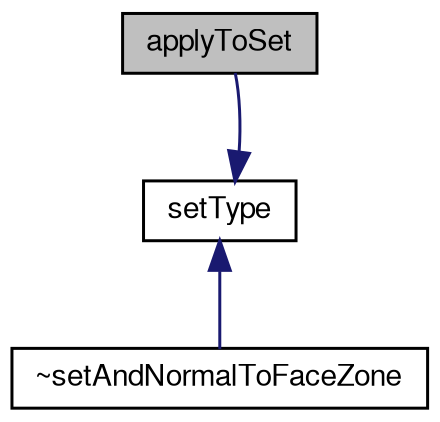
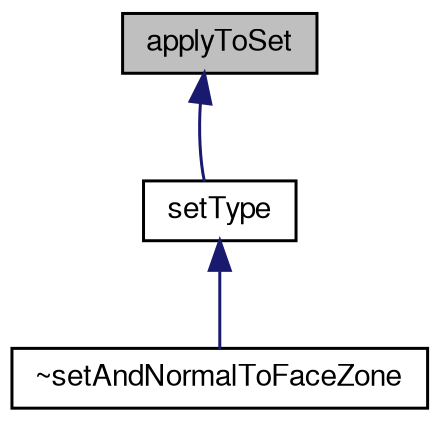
edge "applyToSet" -> "setType": reversed
